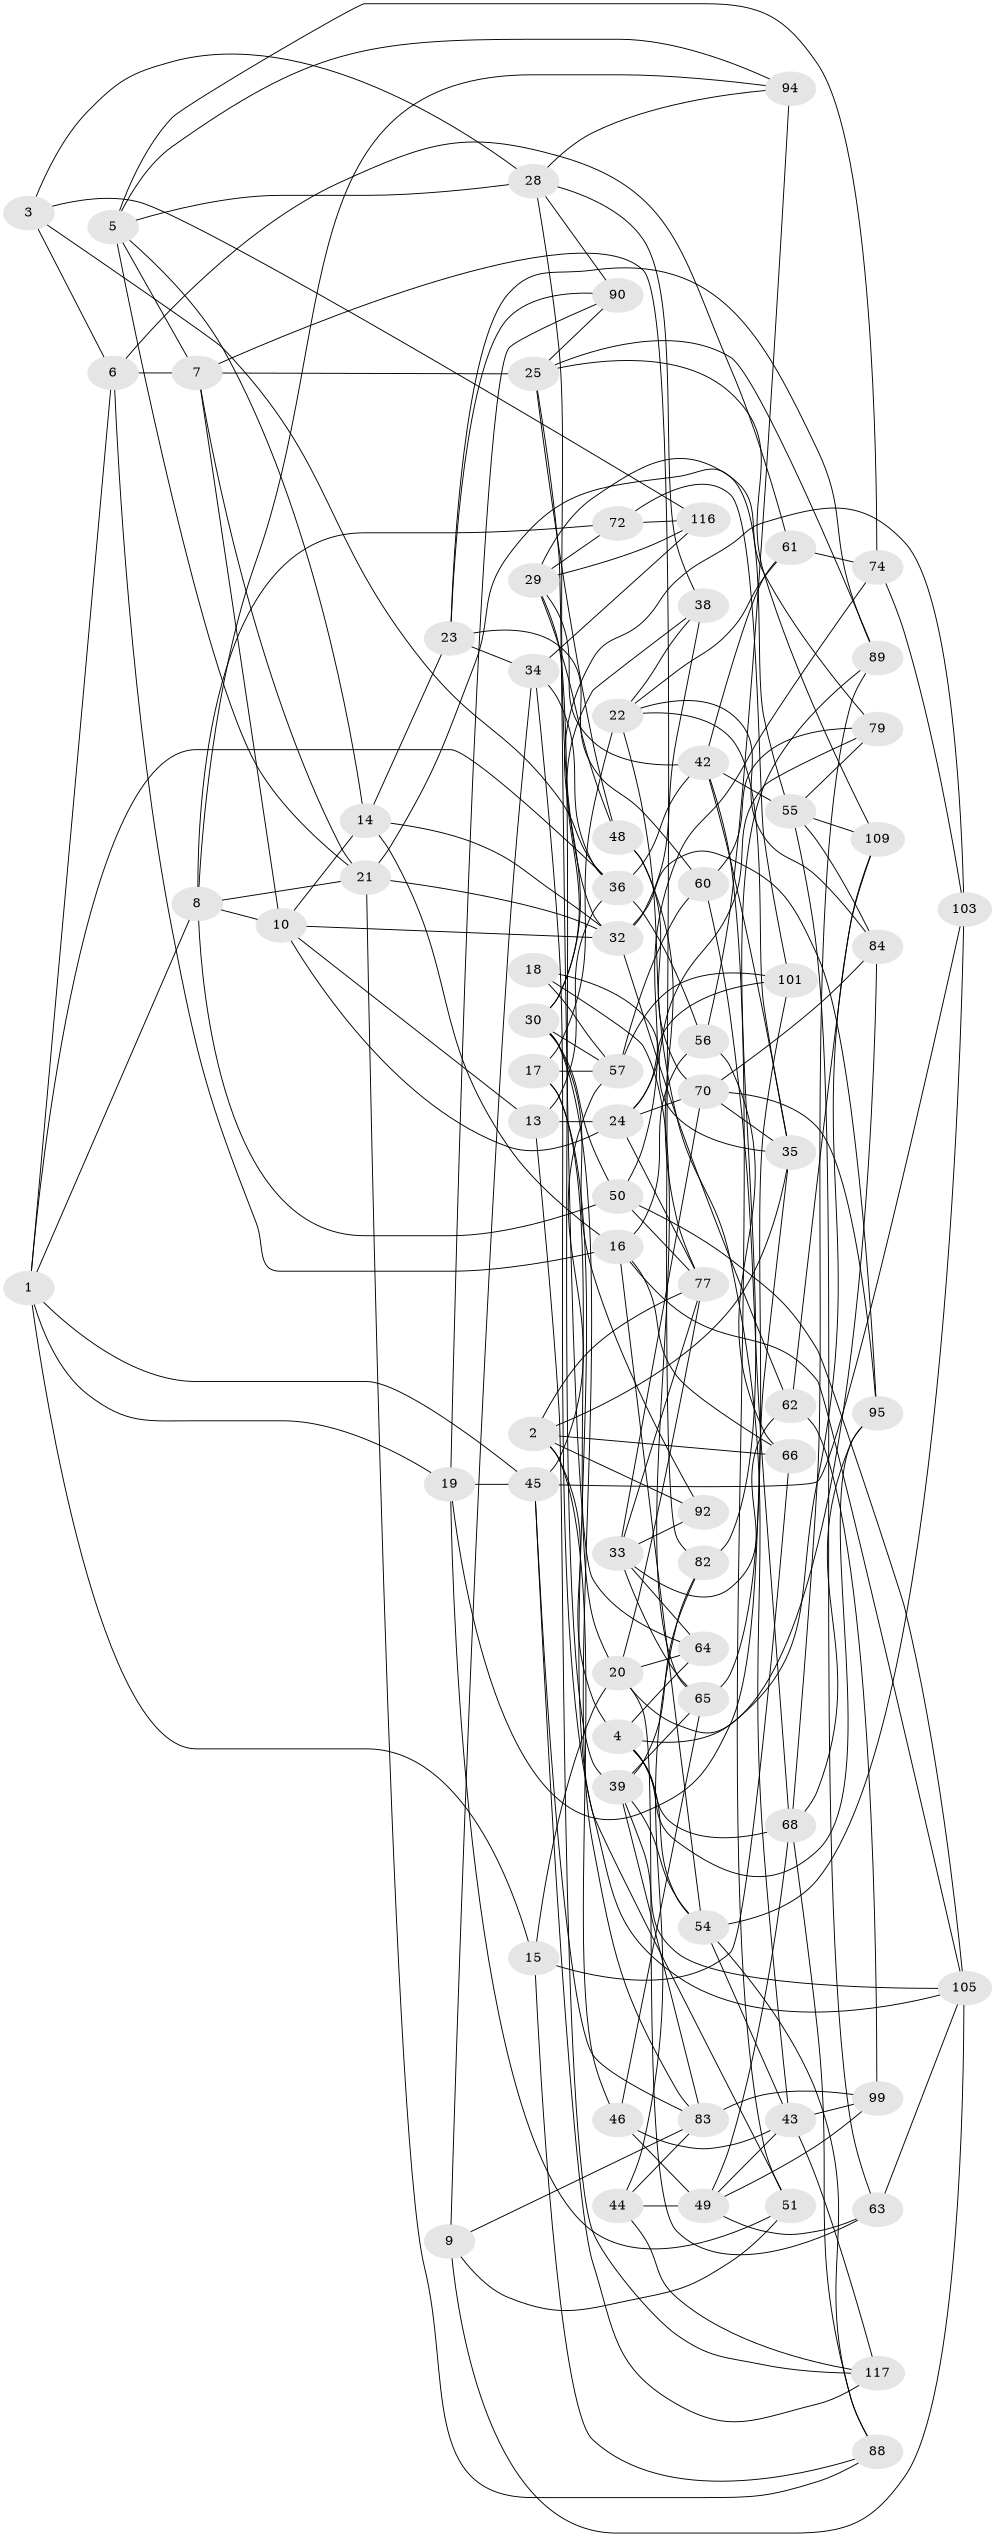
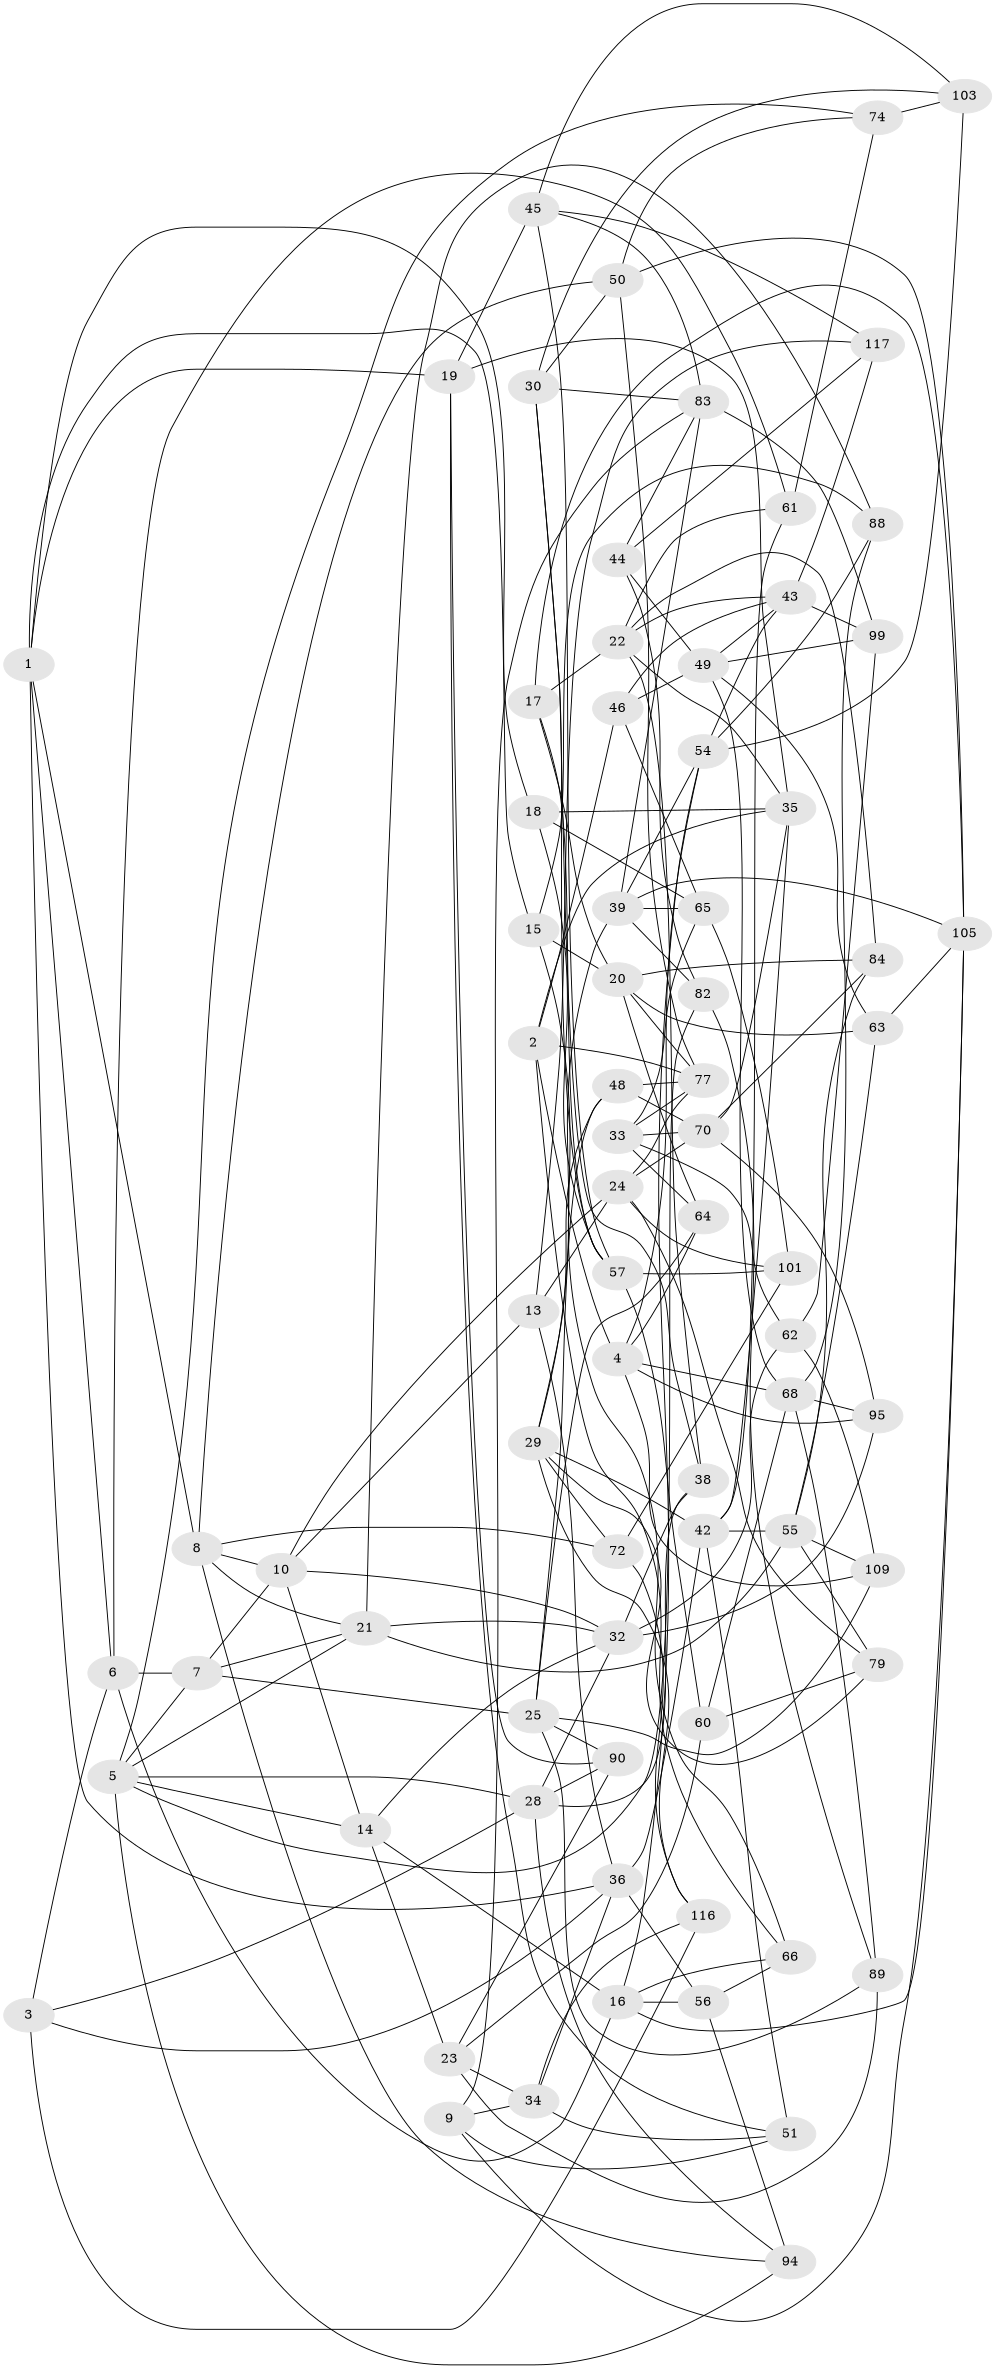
edge "7" -- "82": now "5" -- "82"
edge "1" -- "45": now "1" -- "18"
node "92": removed
